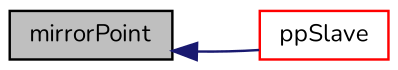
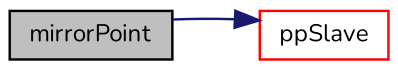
edge "ppSlave" -> "mirrorPoint": reversed
